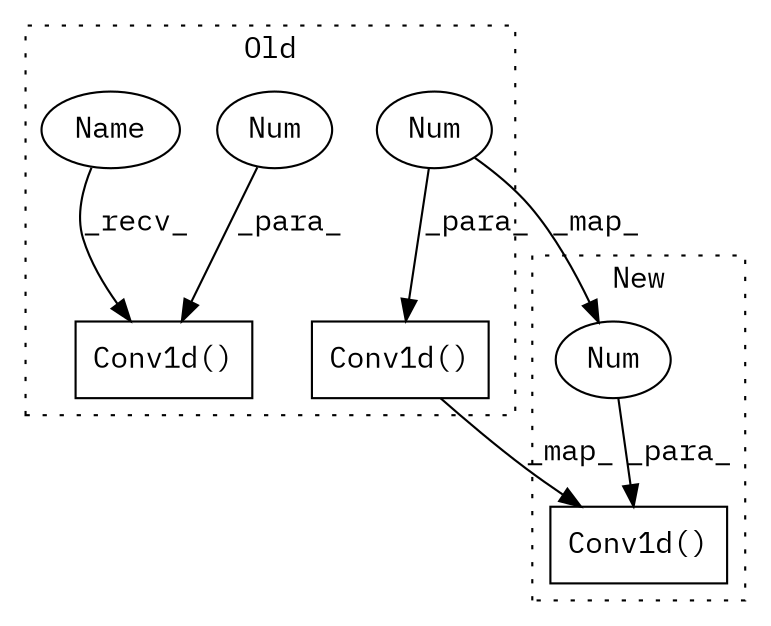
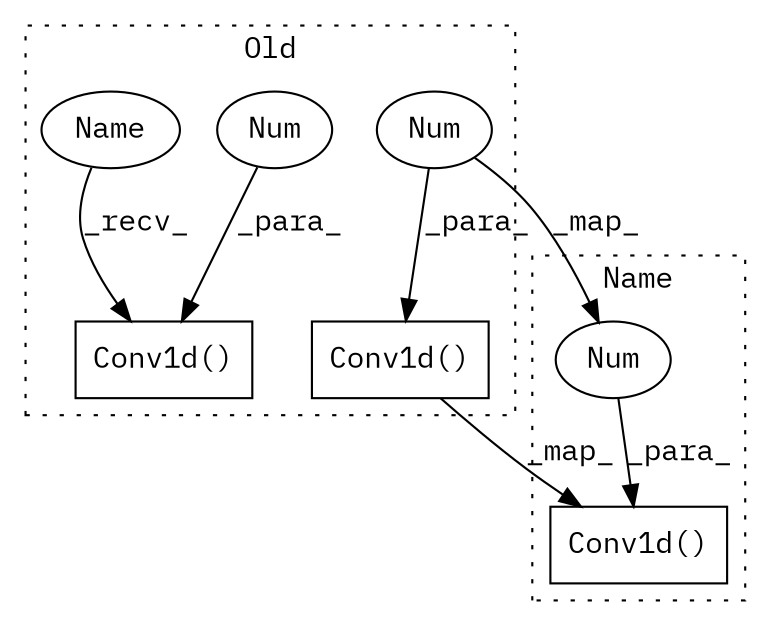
cluster "New": label "New" -> "Name"
